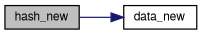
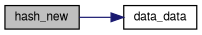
node "data_new": label "data_new" -> "data_data"
